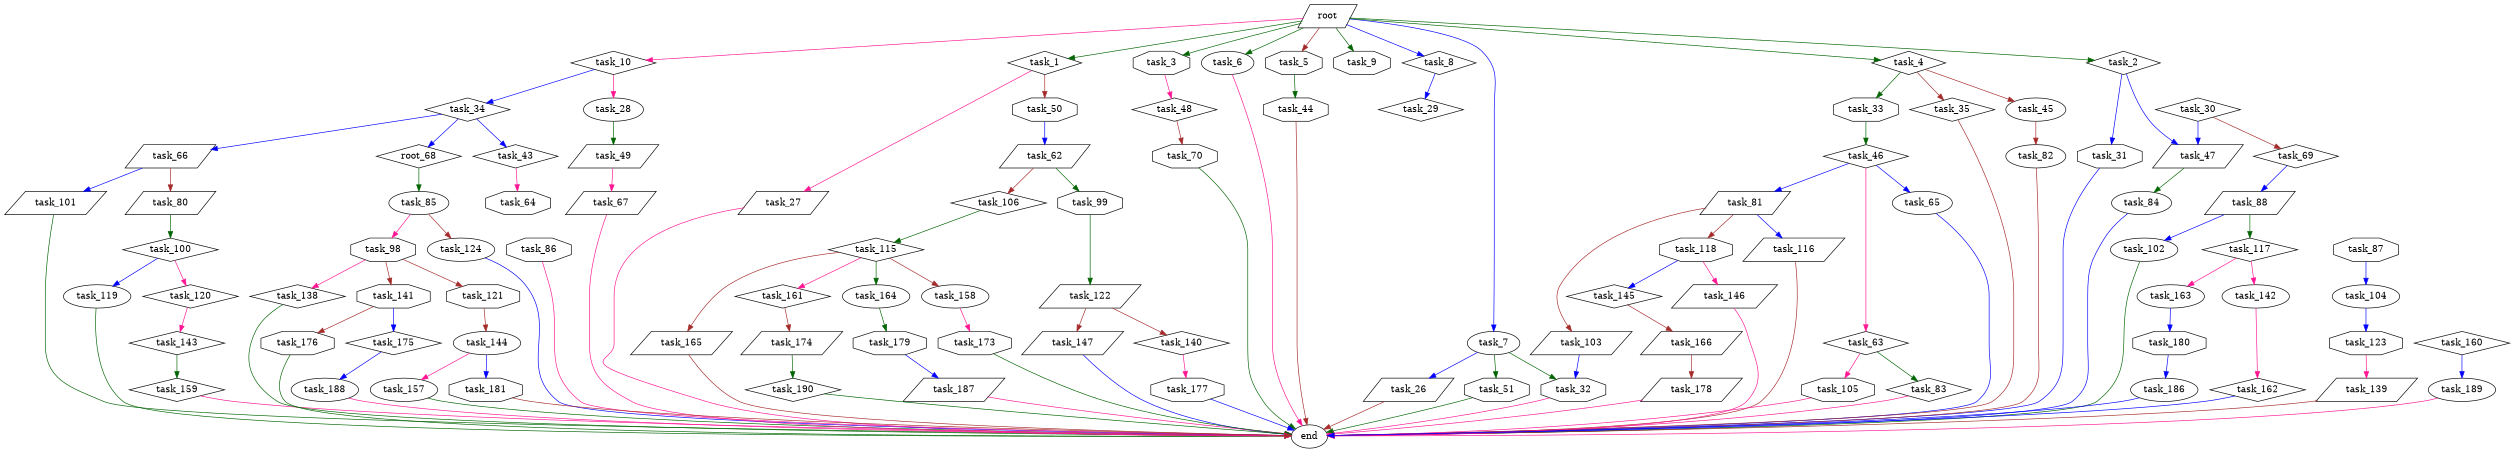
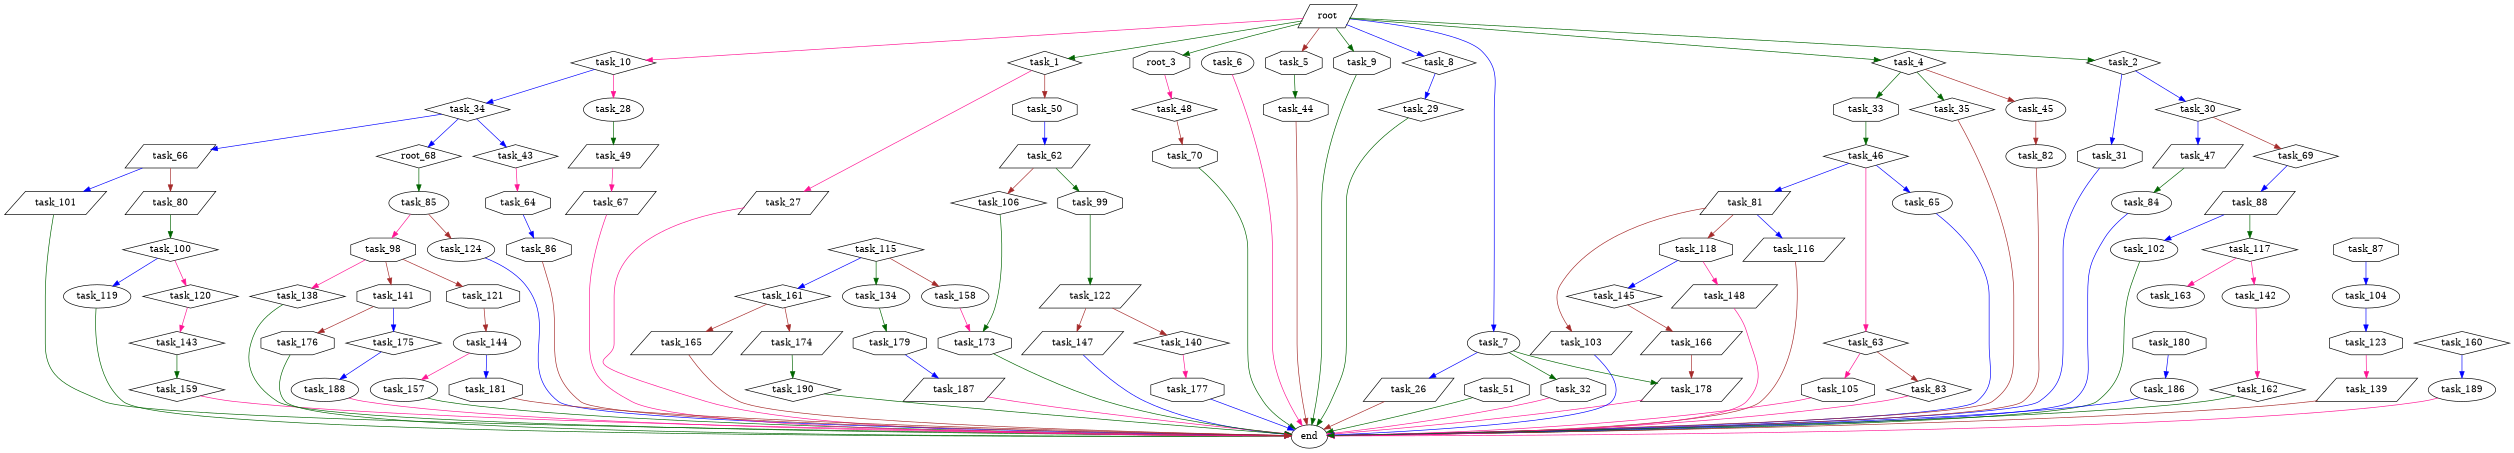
edge "root" -> "task_6": removed
node "task_3": label "task_3" -> "root_3"
edge "task_4" -> "task_35": color brown -> darkgreen
edge "task_2" -> "task_47": now "task_2" -> "task_30"
edge "task_64" -> "task_86": added
edge "task_106" -> "task_115": now "task_106" -> "task_173"
edge "task_9" -> "end": added
edge "task_29" -> "end": added
edge "task_115" -> "task_165": now "task_161" -> "task_165"
edge "task_115" -> "task_161": color deeppink -> blue
node "task_164": label "task_164" -> "task_134"
node "task_146": label "task_146" -> "task_148"
edge "task_163" -> "task_180": removed
edge "task_7" -> "task_51": now "task_7" -> "task_178"
edge "task_103" -> "task_32": now "task_103" -> "end"
edge "task_63" -> "task_83": color darkgreen -> brown
edge "task_162" -> "end": color blue -> darkgreen
edge "task_86" -> "end": color deeppink -> brown
